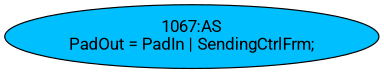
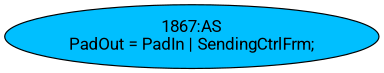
node "1067:AS PadOut = PadIn | SendingCtrlFrm;": label "1067:AS PadOut = PadIn | SendingCtrlFrm;" -> "1867:AS PadOut = PadIn | SendingCtrlFrm;"
